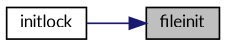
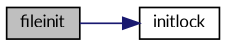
edge "initlock" -> "fileinit": reversed
